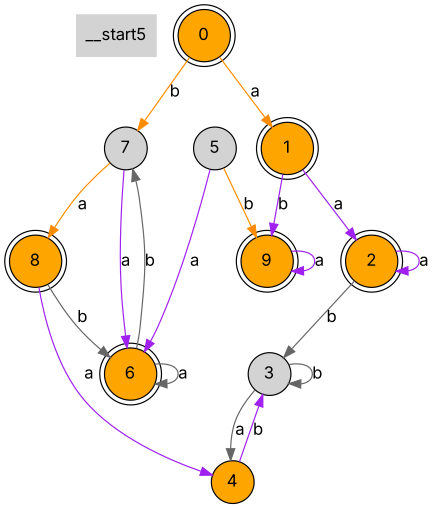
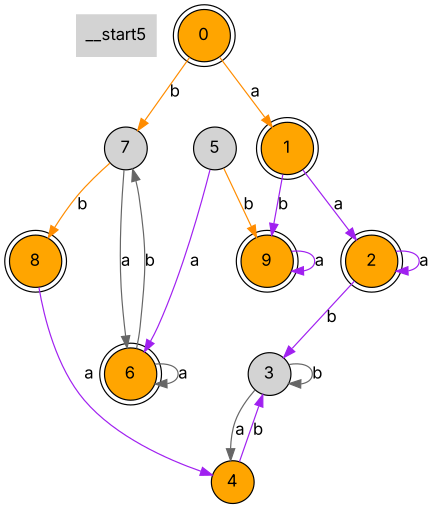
edge "7" -> "8": label "a" -> "b"
edge "7" -> "6": color purple -> gray40
edge "2" -> "3": color gray40 -> purple
edge "8" -> "6": removed, label "b"
